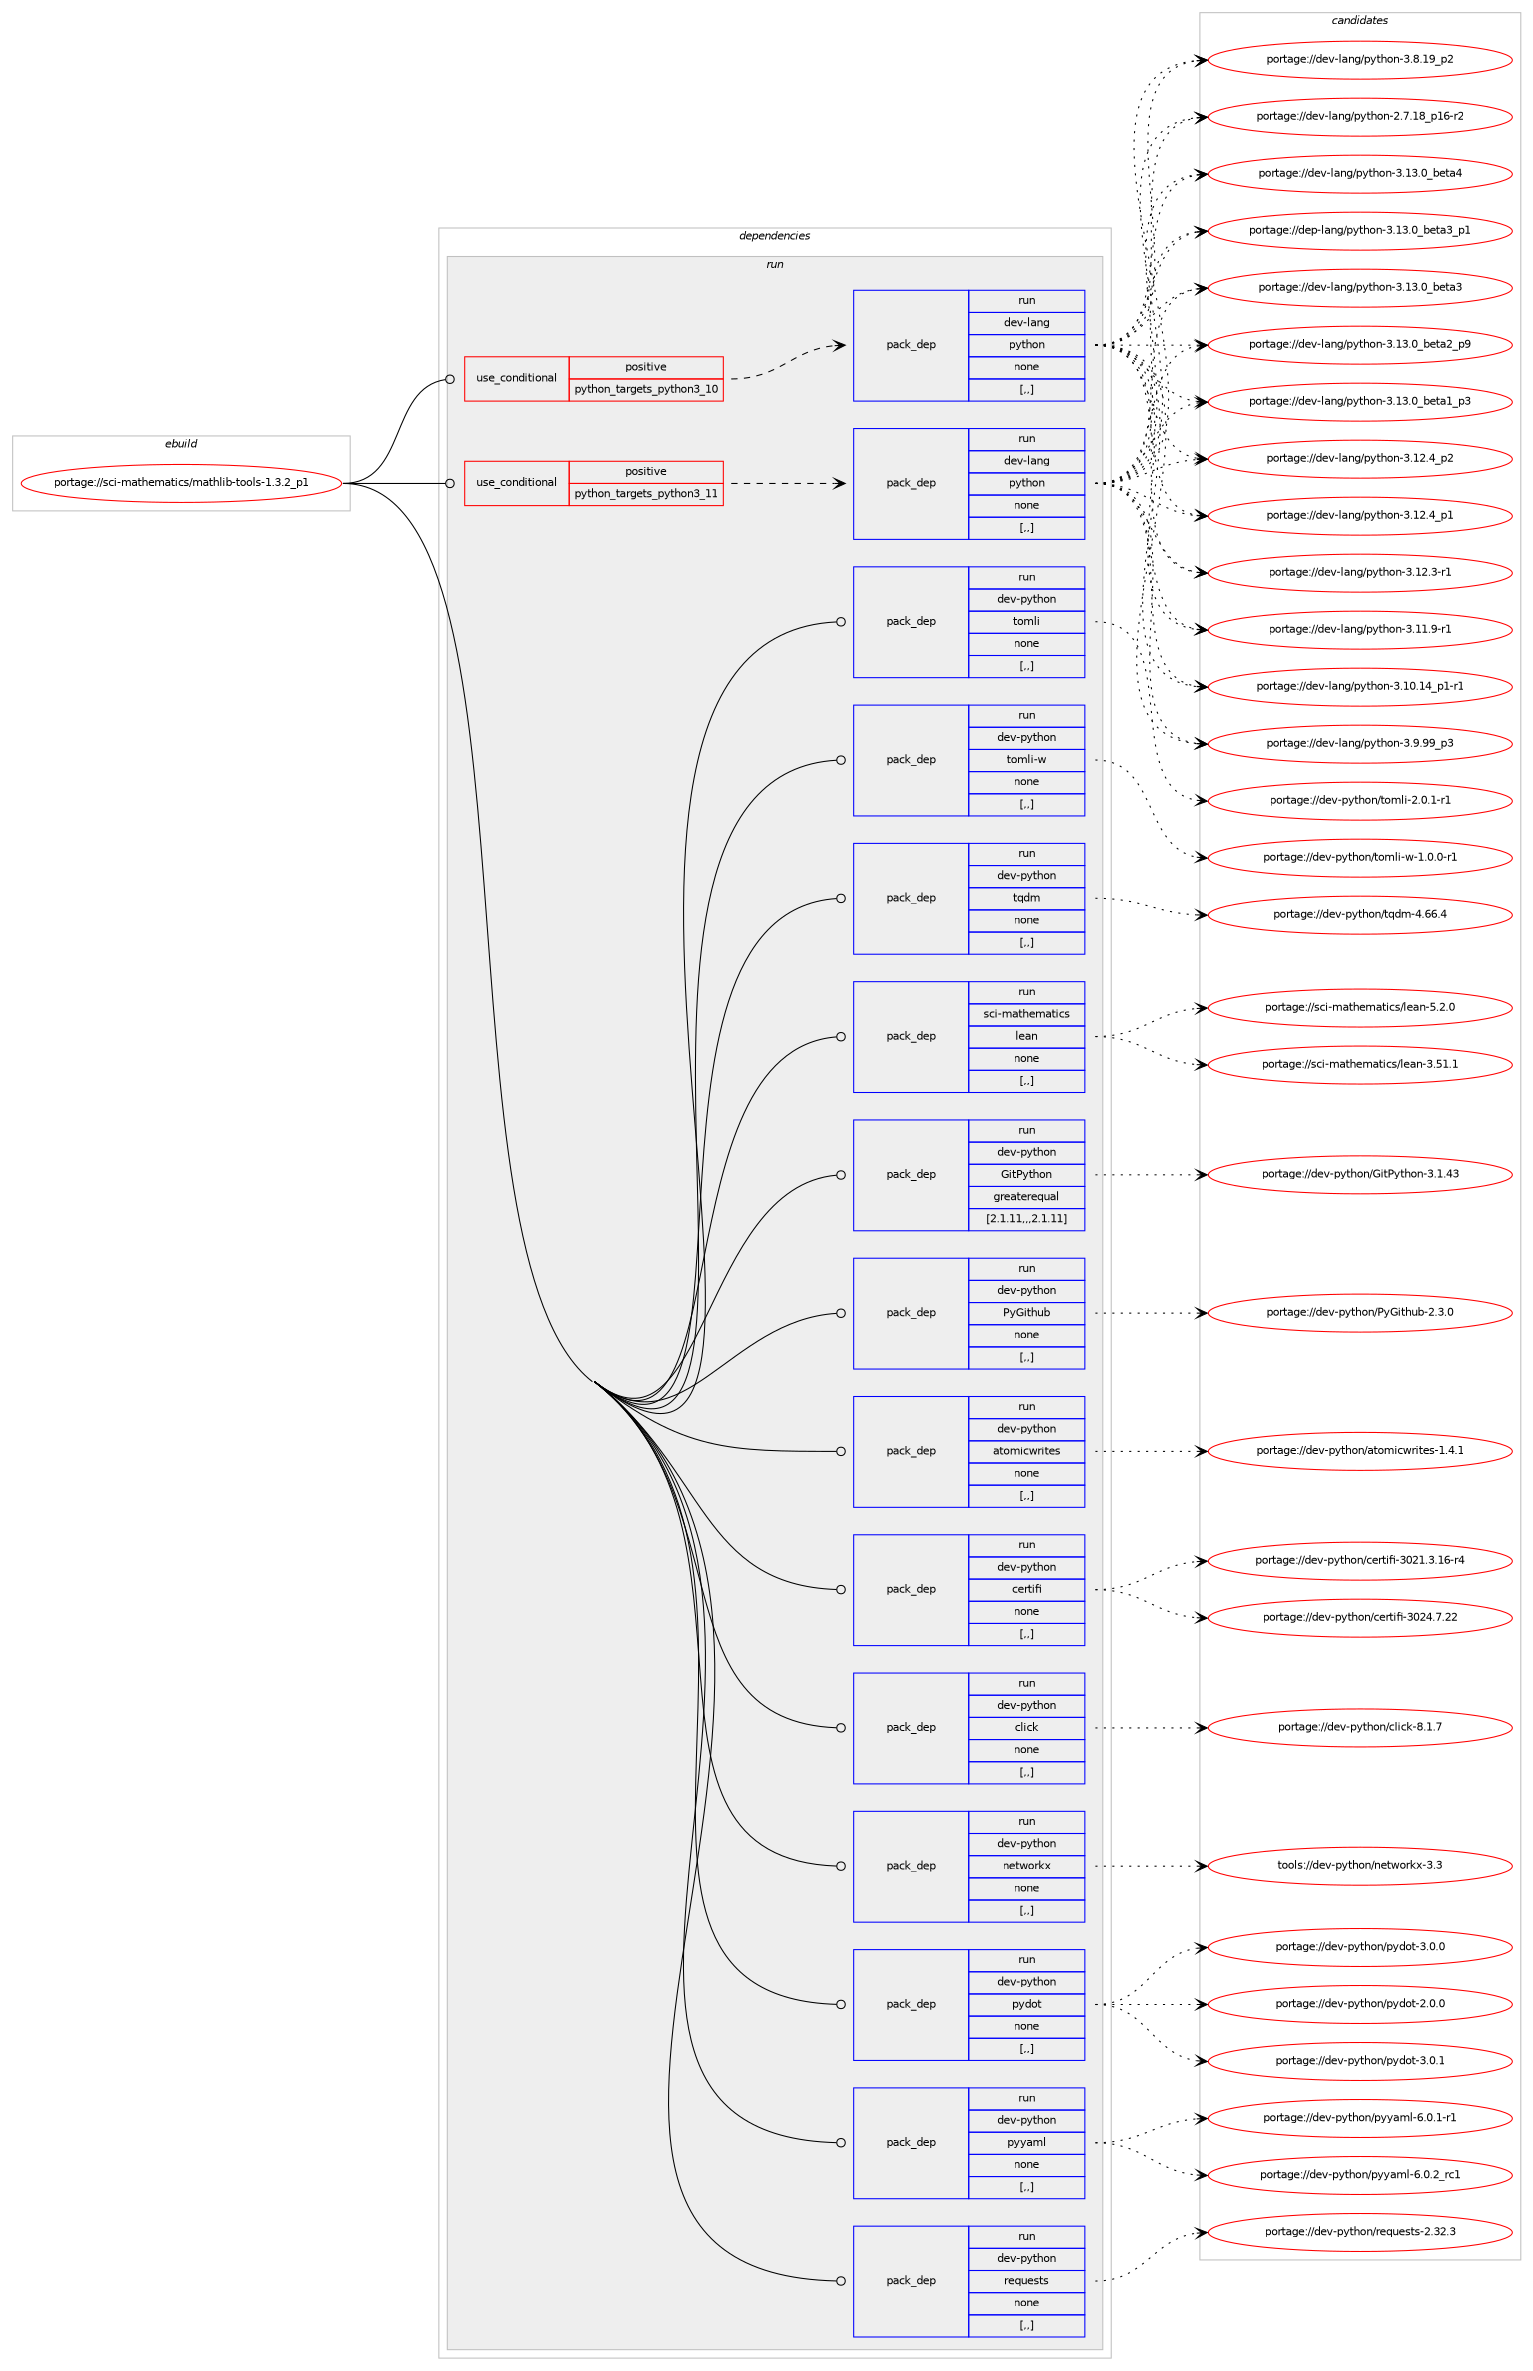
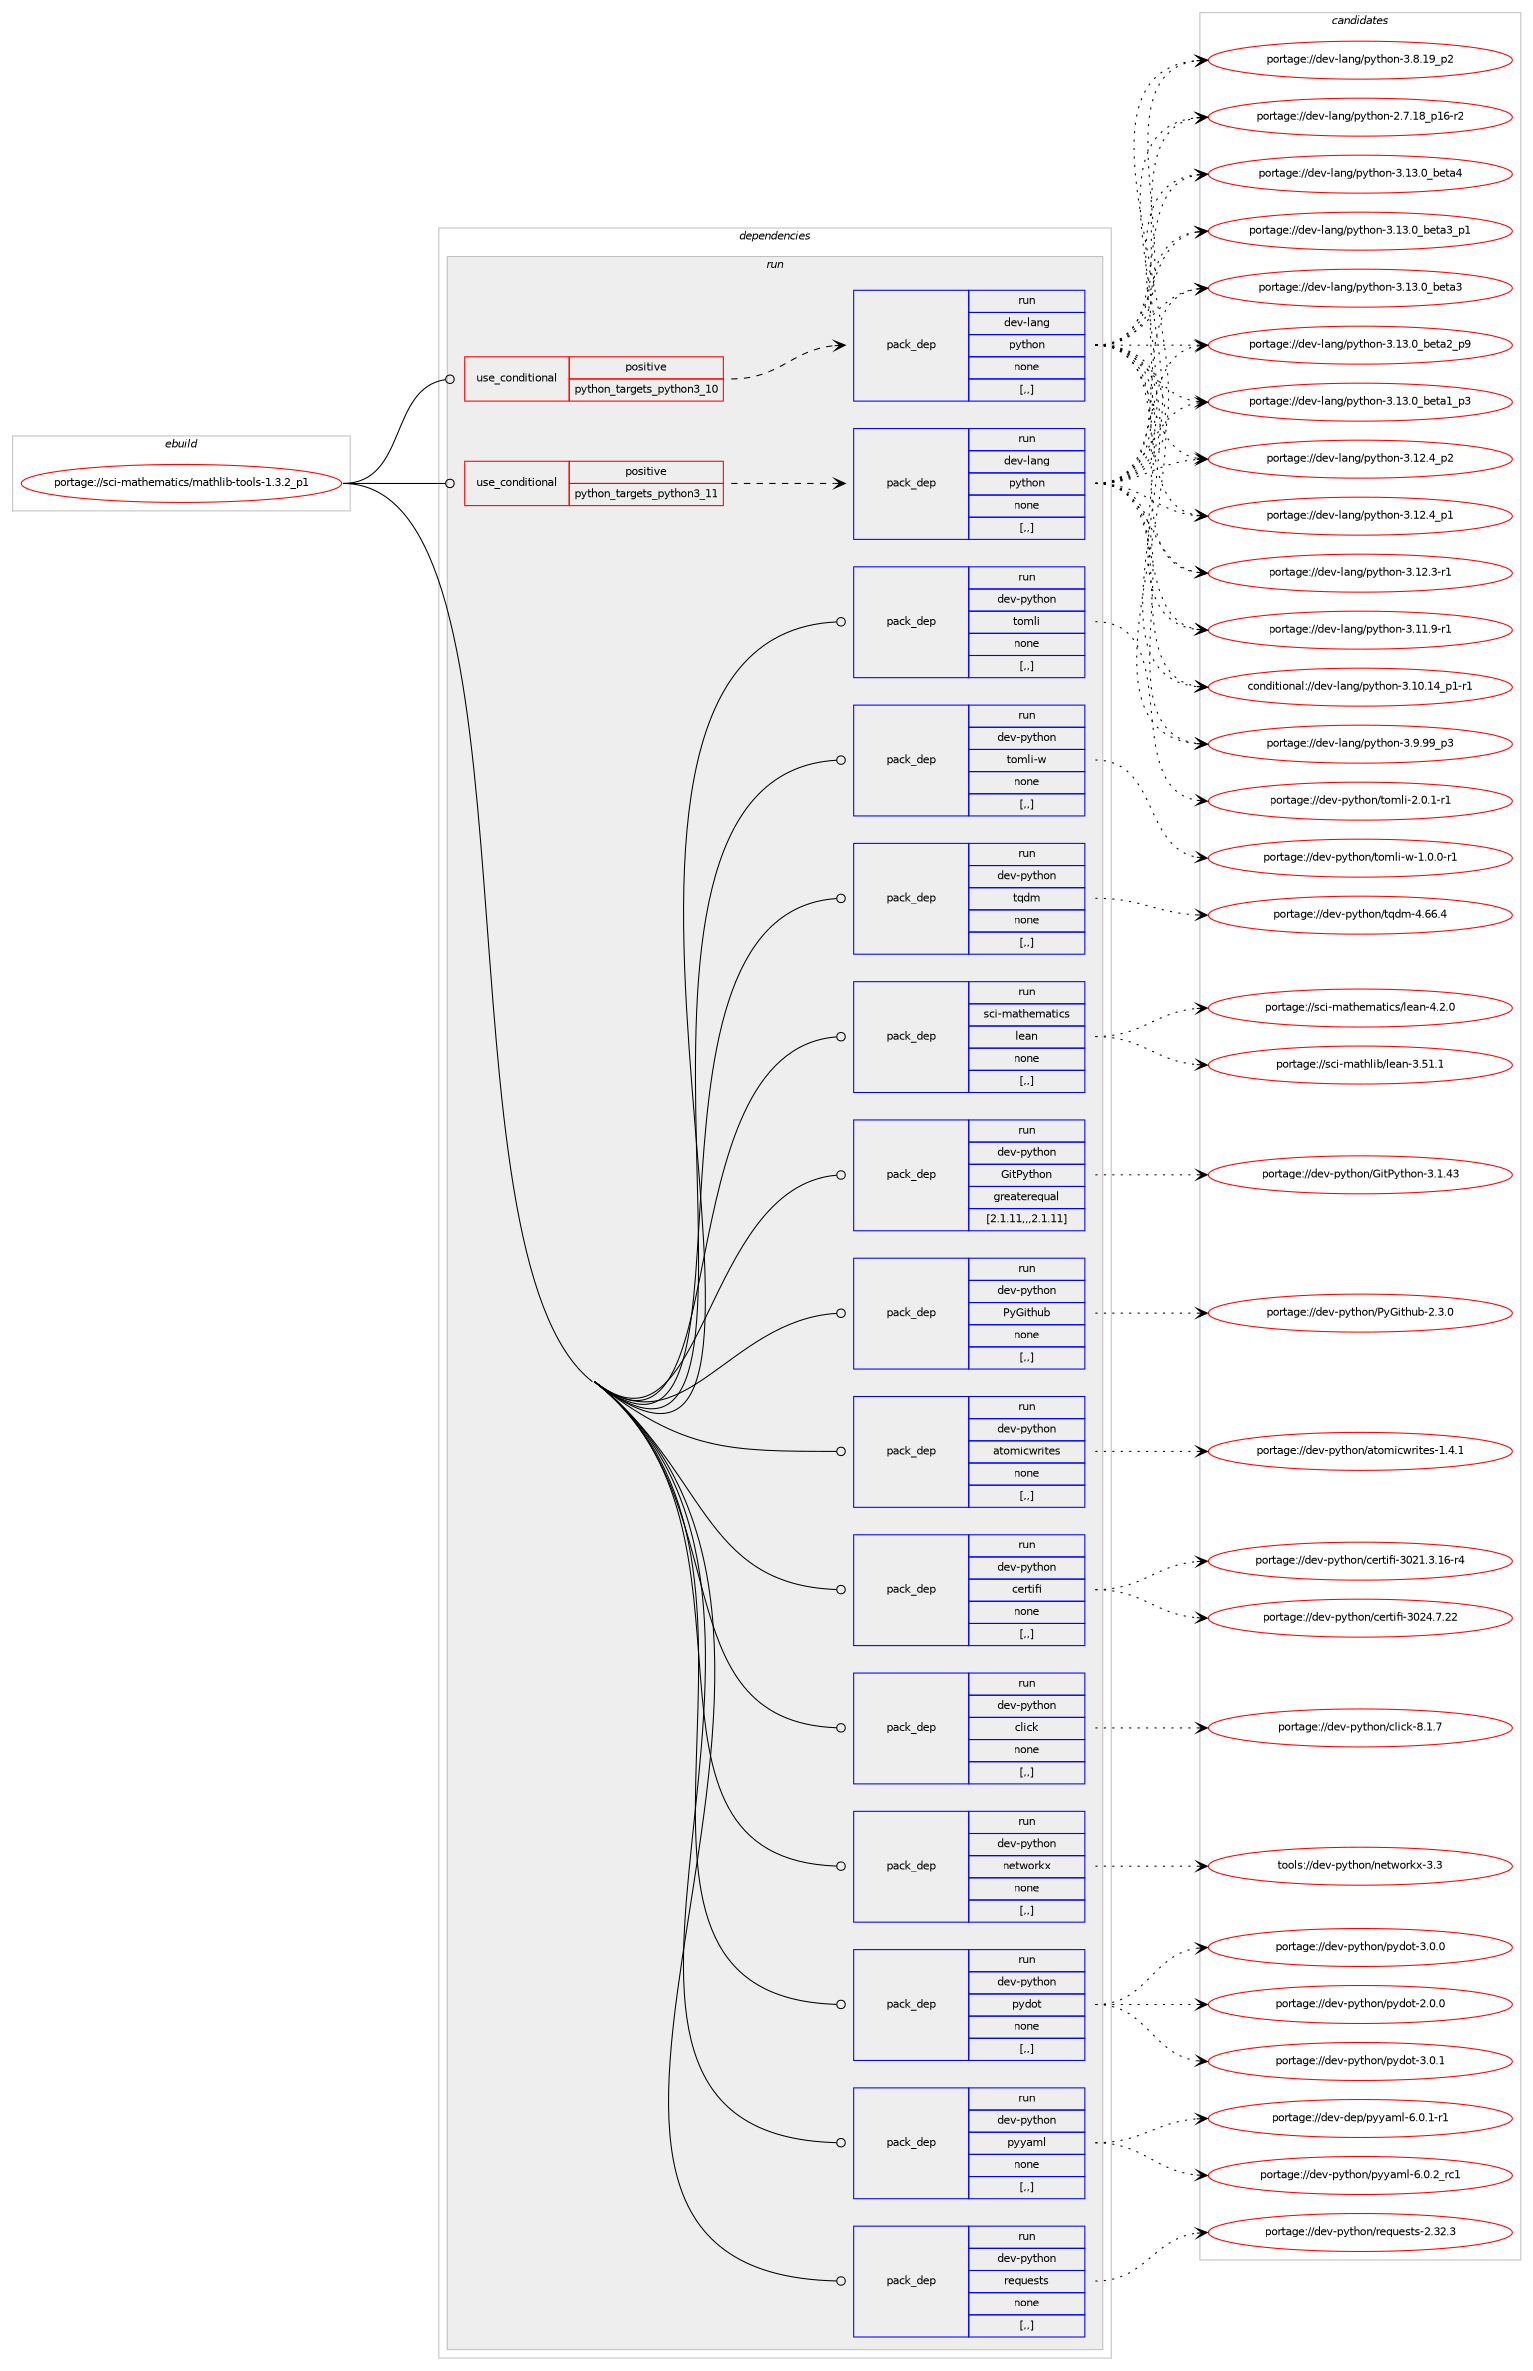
node "portage://dep-lang/python-3.13.0_beta3_p1": label "portage://dep-lang/python-3.13.0_beta3_p1" -> "portage://dev-lang/python-3.13.0_beta3_p1"
node "portage://dev-lang/python-3.10.14_p1-r1": label "portage://dev-lang/python-3.10.14_p1-r1" -> "conditional://dev-lang/python-3.10.14_p1-r1"
node "portage://sci-mathematics/lean-5.2.0": label "portage://sci-mathematics/lean-5.2.0" -> "portage://sci-mathematics/lean-4.2.0"
node "portage://sci-mathematics/lean-3.51.1": label "portage://sci-mathematics/lean-3.51.1" -> "portage://sci-mathlib/lean-3.51.1"
node "portage://dev-python/pyyaml-6.0.1-r1": label "portage://dev-python/pyyaml-6.0.1-r1" -> "portage://dev-dep/pyyaml-6.0.1-r1"
